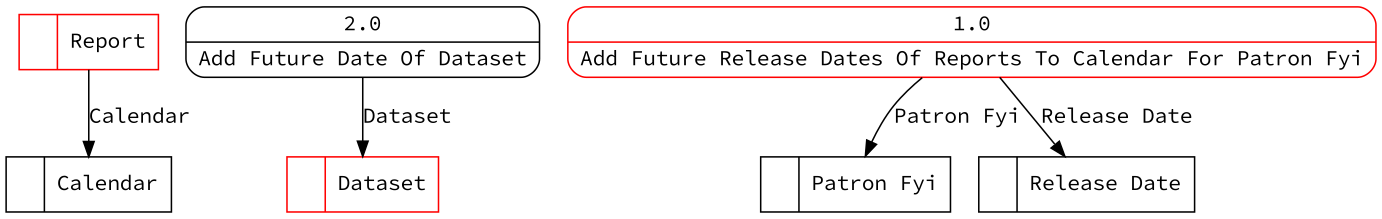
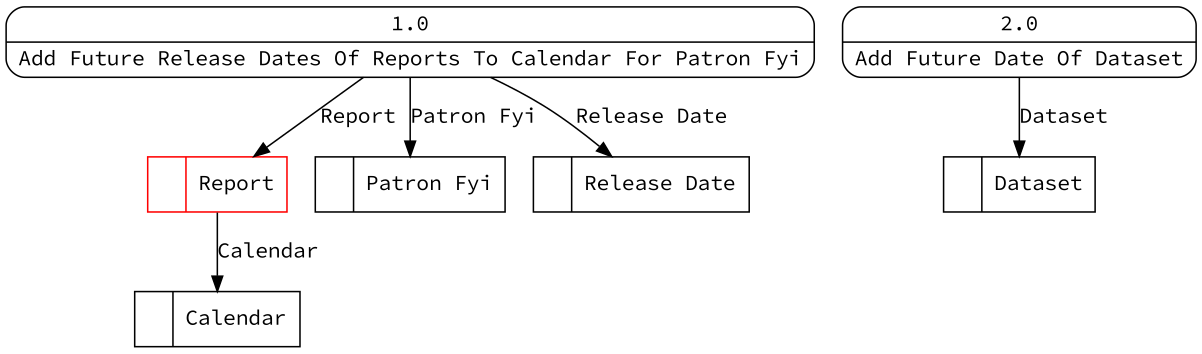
node "1.0": color red -> black
edge "1.0" -> "Report": added, label "Report"
node "Dataset": color red -> black
